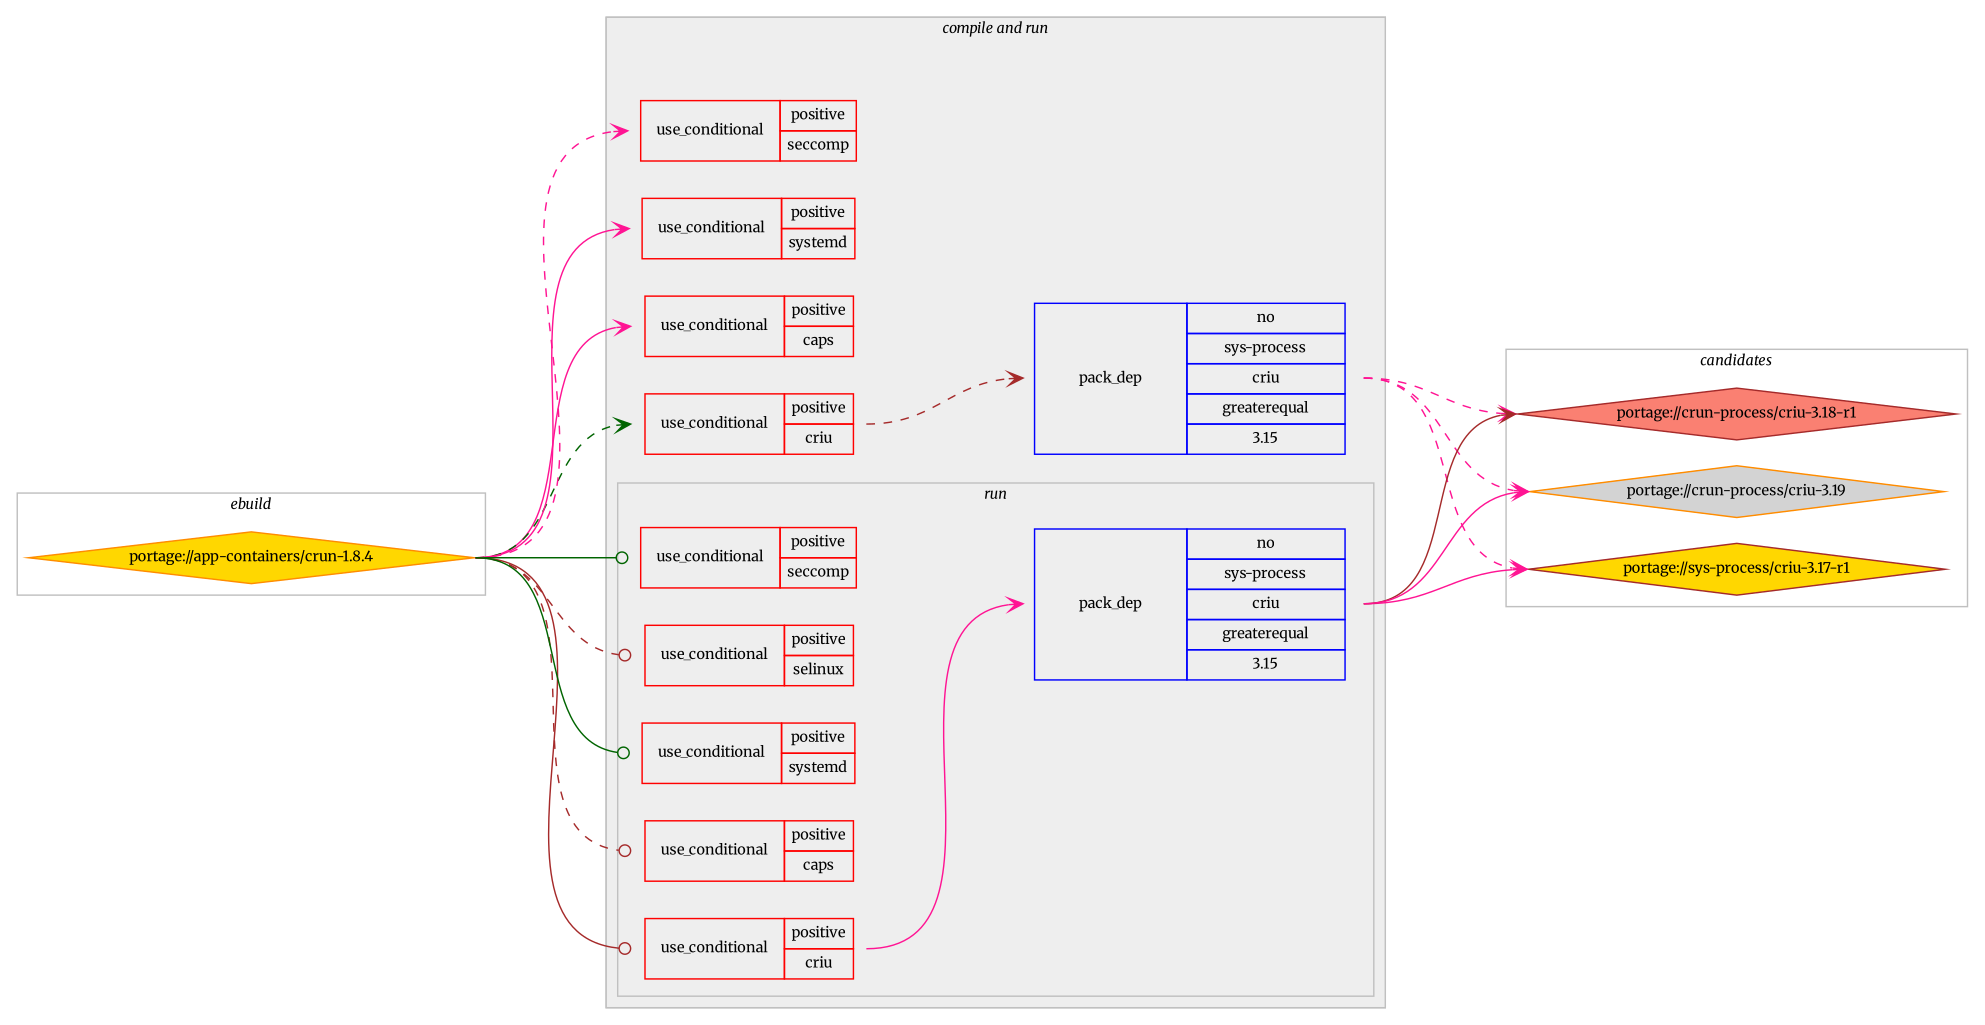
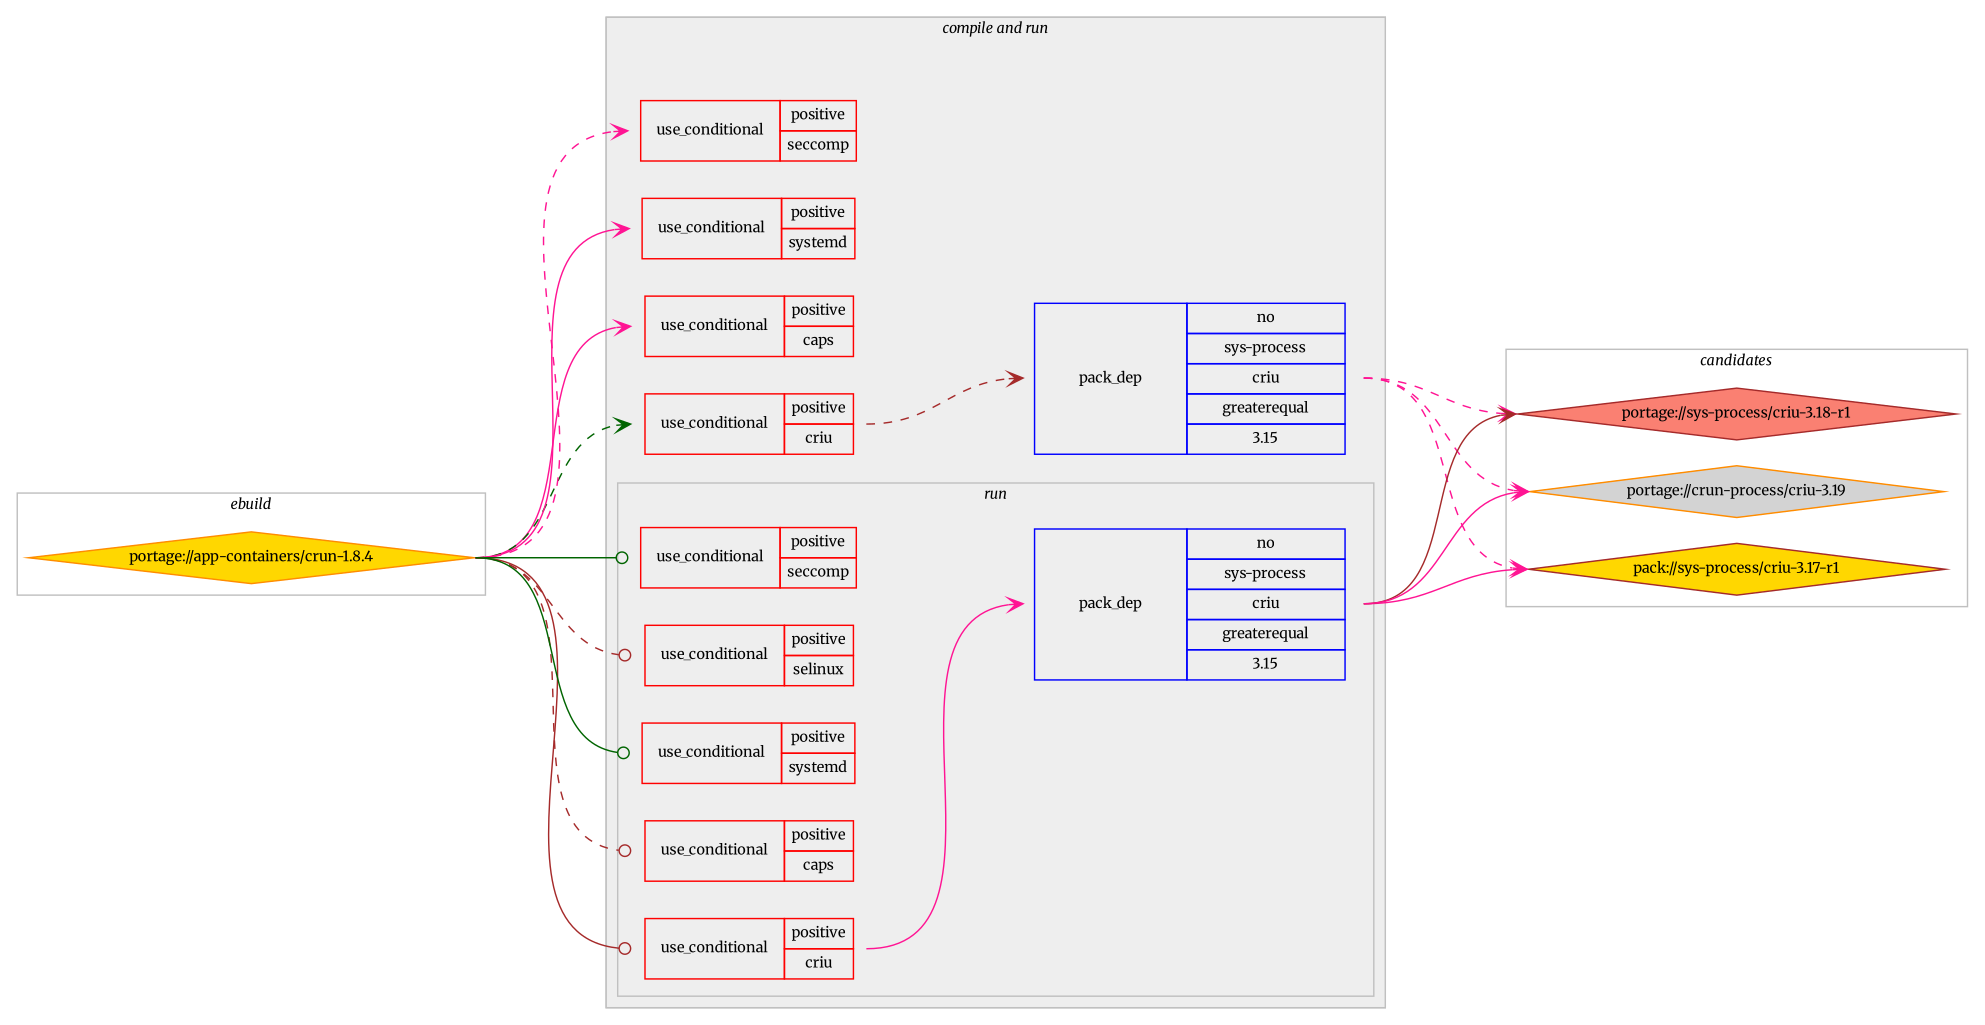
node "portage://crun-process/criu-3.18-r1": label "portage://crun-process/criu-3.18-r1" -> "portage://sys-process/criu-3.18-r1"
node "portage://sys-process/criu-3.17-r1": label "portage://sys-process/criu-3.17-r1" -> "pack://sys-process/criu-3.17-r1"
